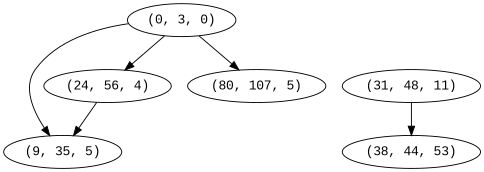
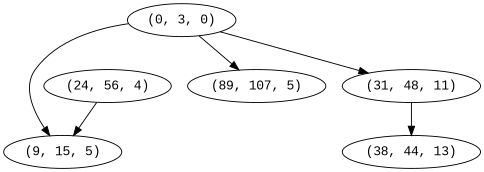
edge "(0, 3, 0)" -> "(24, 56, 4)": now "(0, 3, 0)" -> "(31, 48, 11)"
node "(80, 107, 5)": label "(80, 107, 5)" -> "(89, 107, 5)"
node "(9, 35, 5)": label "(9, 35, 5)" -> "(9, 15, 5)"
node "(38, 44, 53)": label "(38, 44, 53)" -> "(38, 44, 13)"
